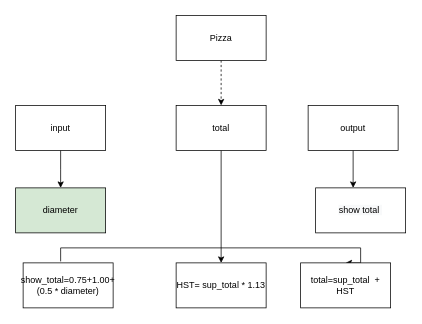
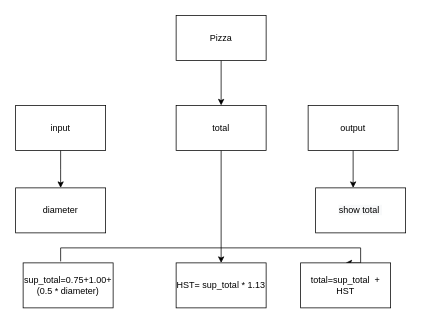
edge "Pizza" -> "total": style dashed -> solid
node "diameter": fillcolor #d5e8d4 -> #ffffff
node "show_total=0.75+1.00+(0.5 * diameter)": label "show_total=0.75+1.00+(0.5 * diameter)" -> "sup_total=0.75+1.00+(0.5 * diameter)"
